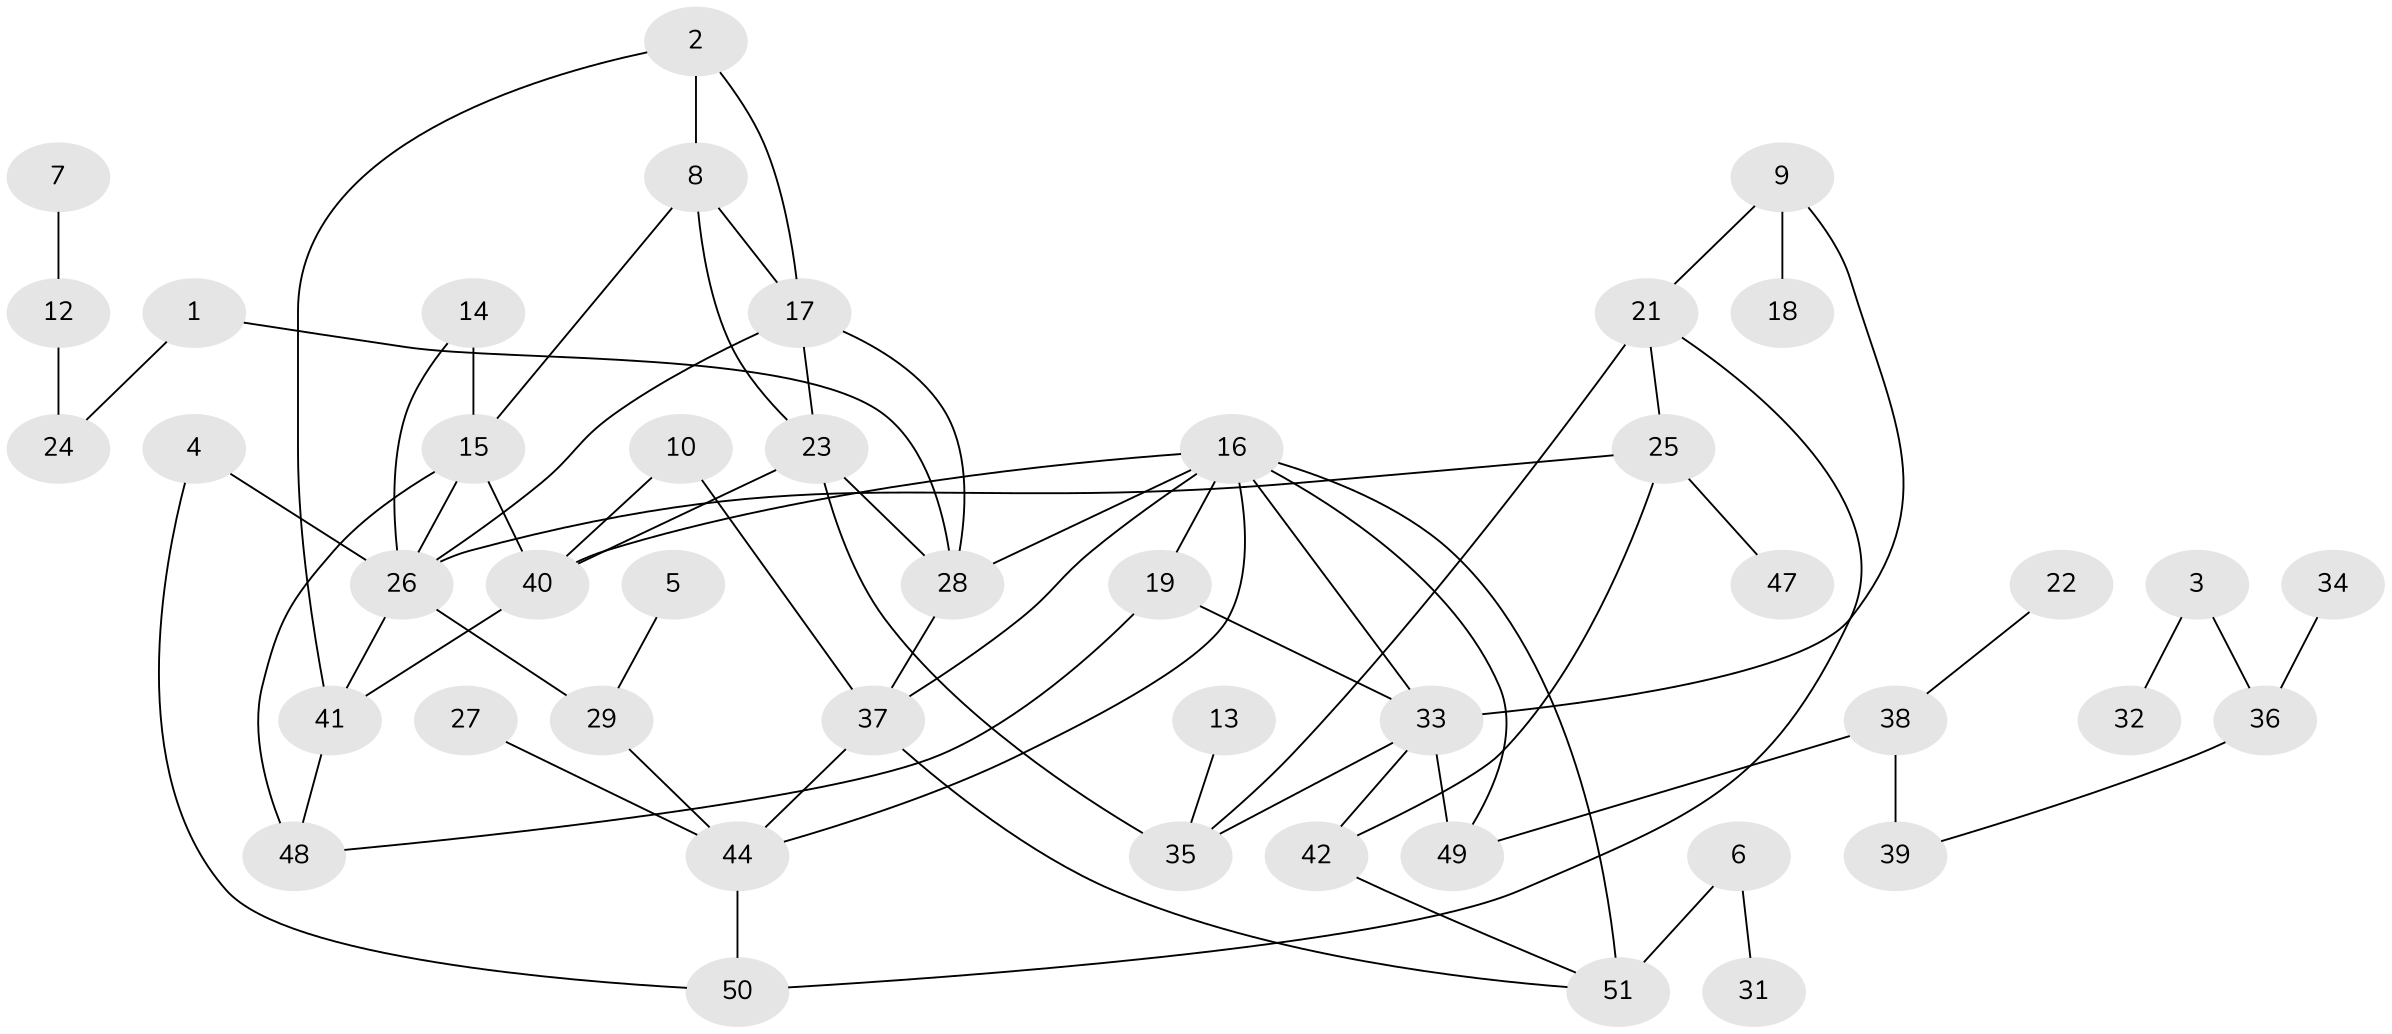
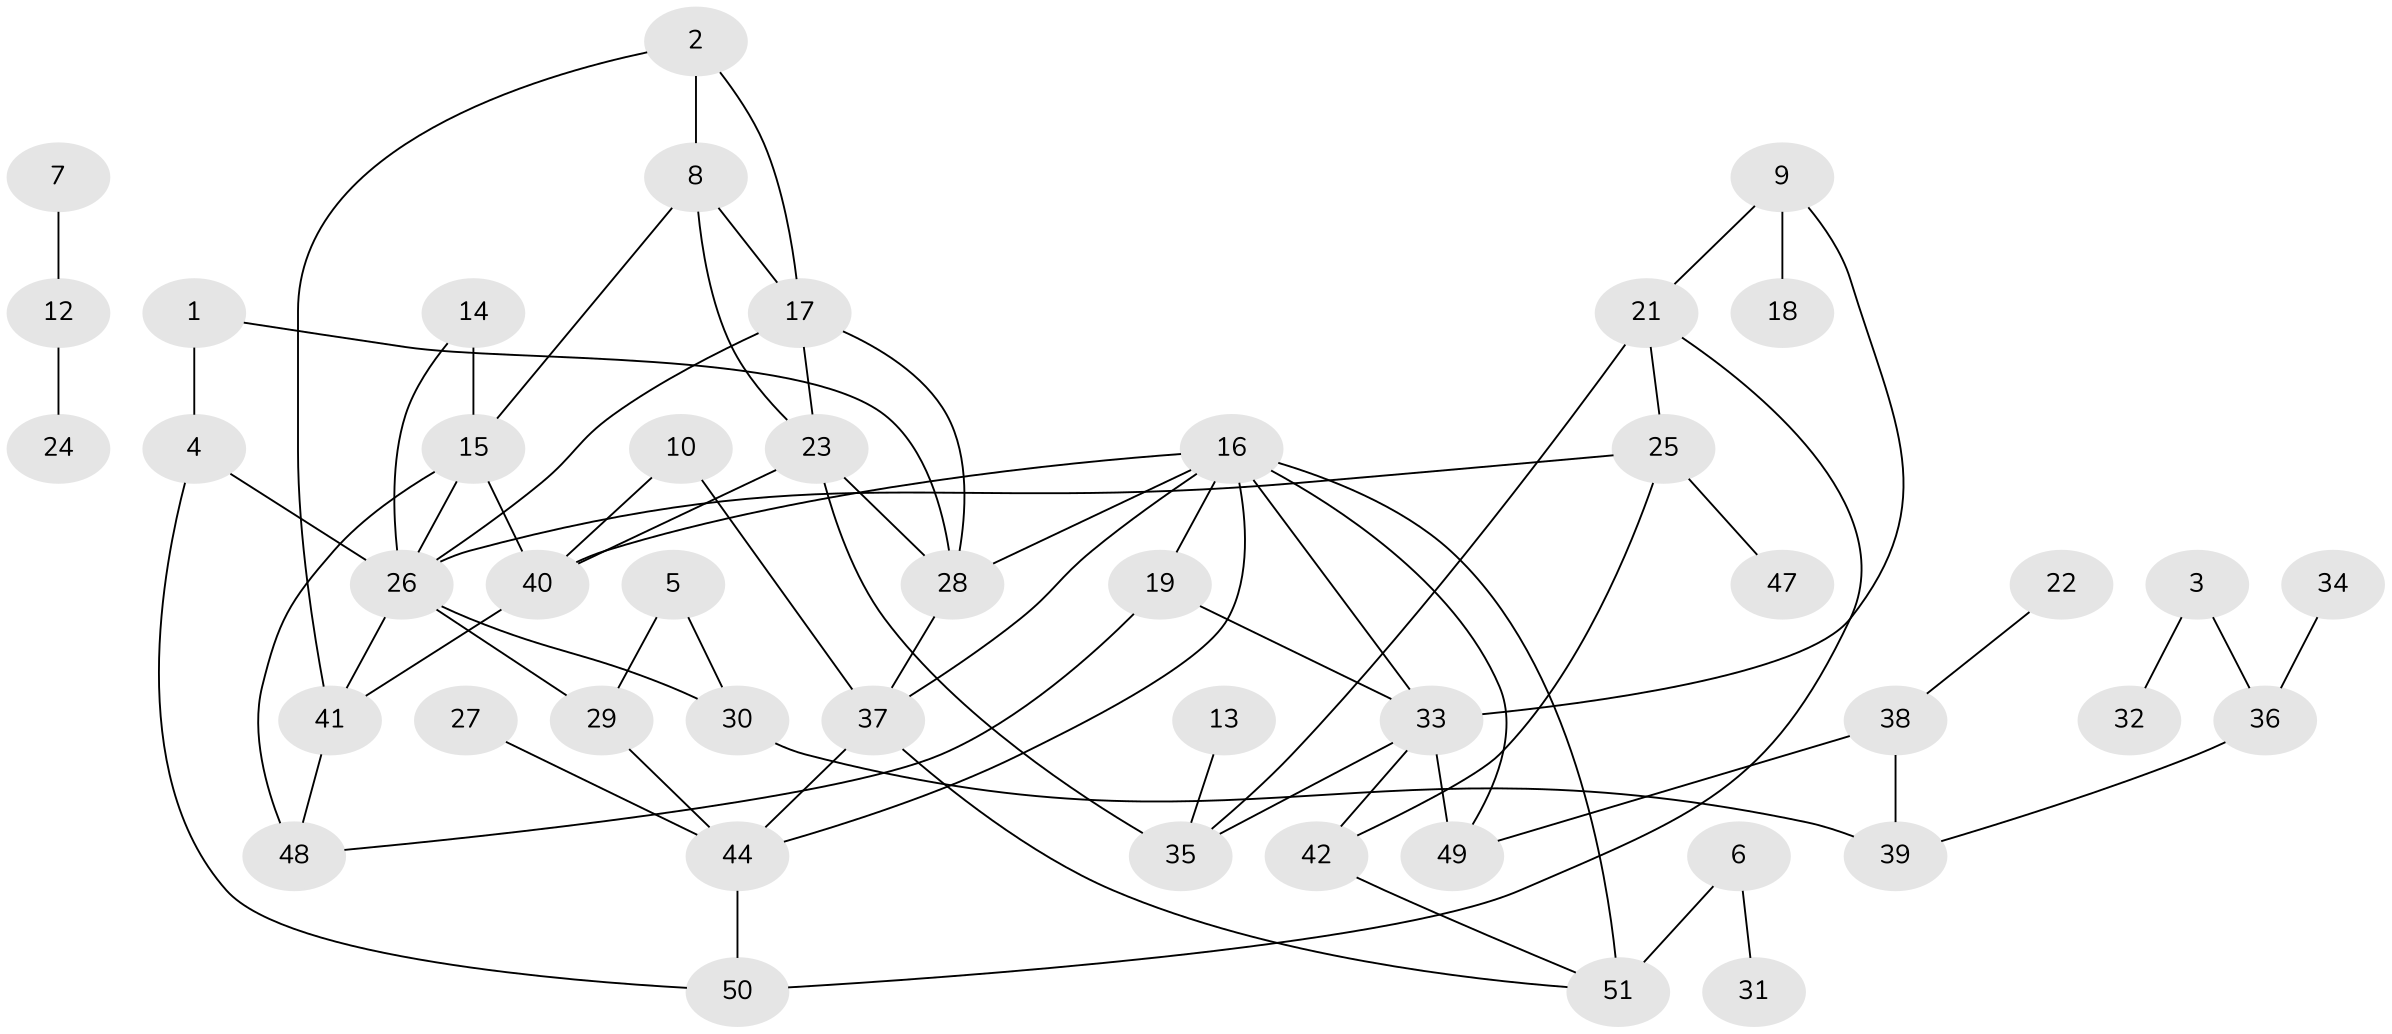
edge "1" -- "24": now "1" -- "4"
node "30": added
